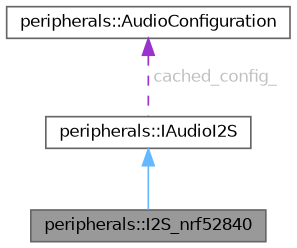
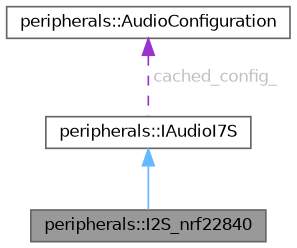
node "peripherals::IAudioI2S": label "peripherals::IAudioI2S" -> "peripherals::IAudioI7S"
node "peripherals::I2S_nrf52840": label "peripherals::I2S_nrf52840" -> "peripherals::I2S_nrf22840"
